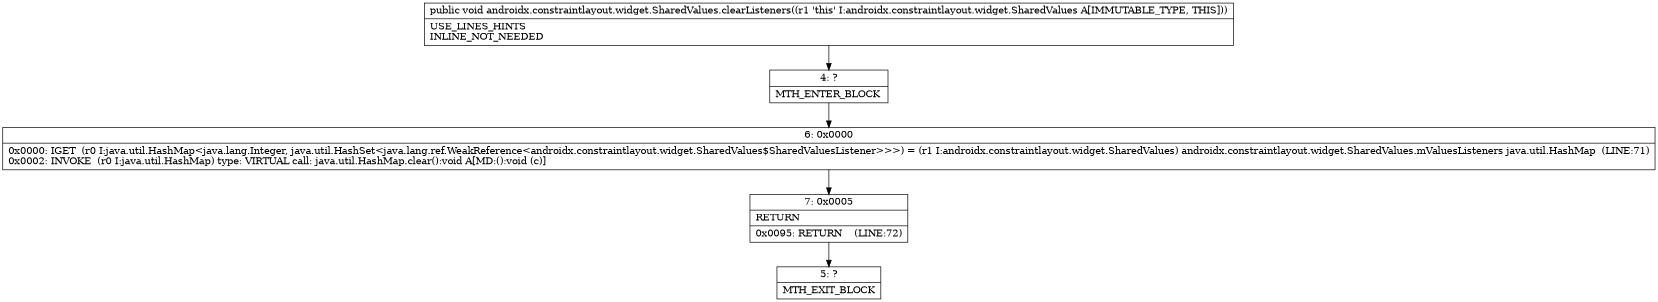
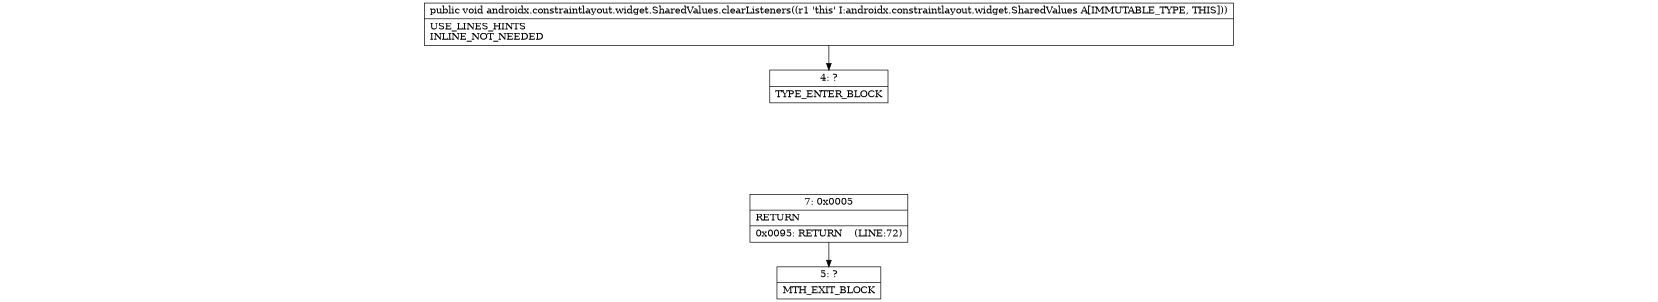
node "4: ?": text "MTH_ENTER_BLOCK" -> "TYPE_ENTER_BLOCK"
node "6: 0x0000": removed
